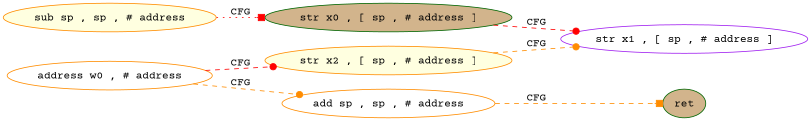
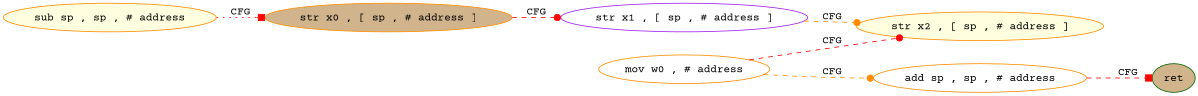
node "str x0 , [ sp , # address ]": color darkgreen -> darkorange
edge "str x2 , [ sp , # address ]" -> "str x1 , [ sp , # address ]": reversed
node "address w0 , # address": label "address w0 , # address" -> "mov w0 , # address"
edge "add sp , sp , # address" -> "ret": color darkorange -> red
